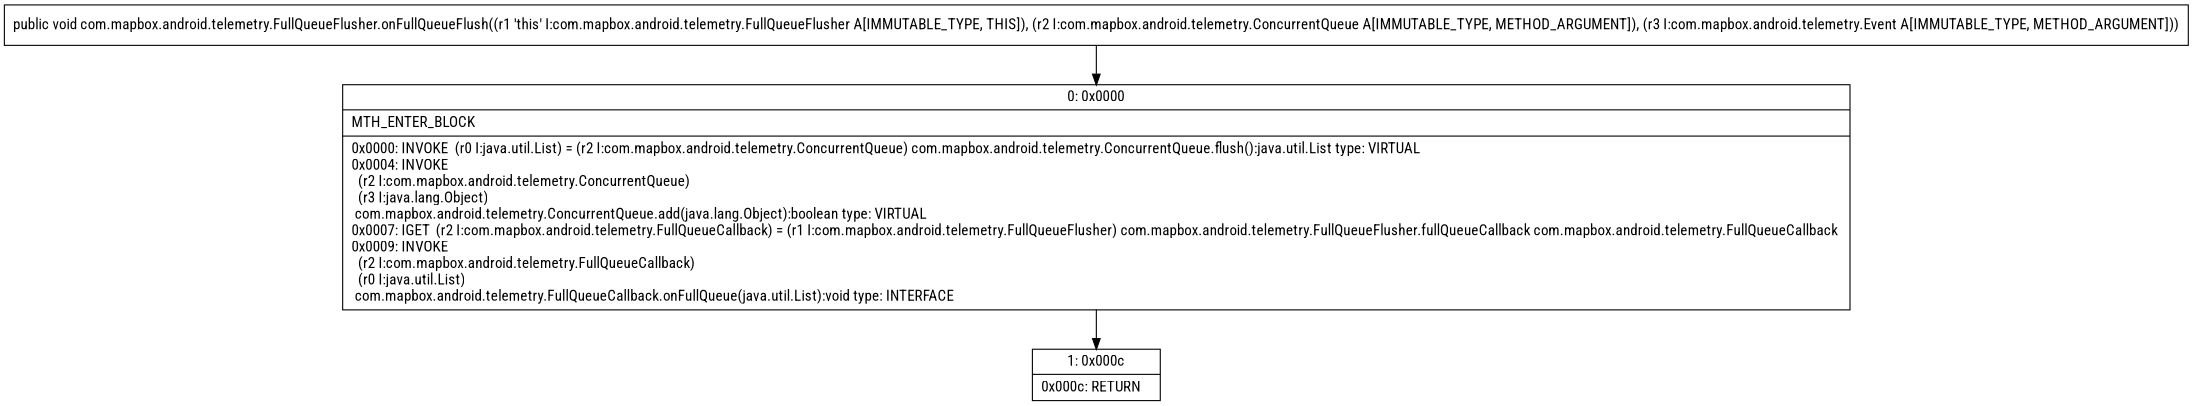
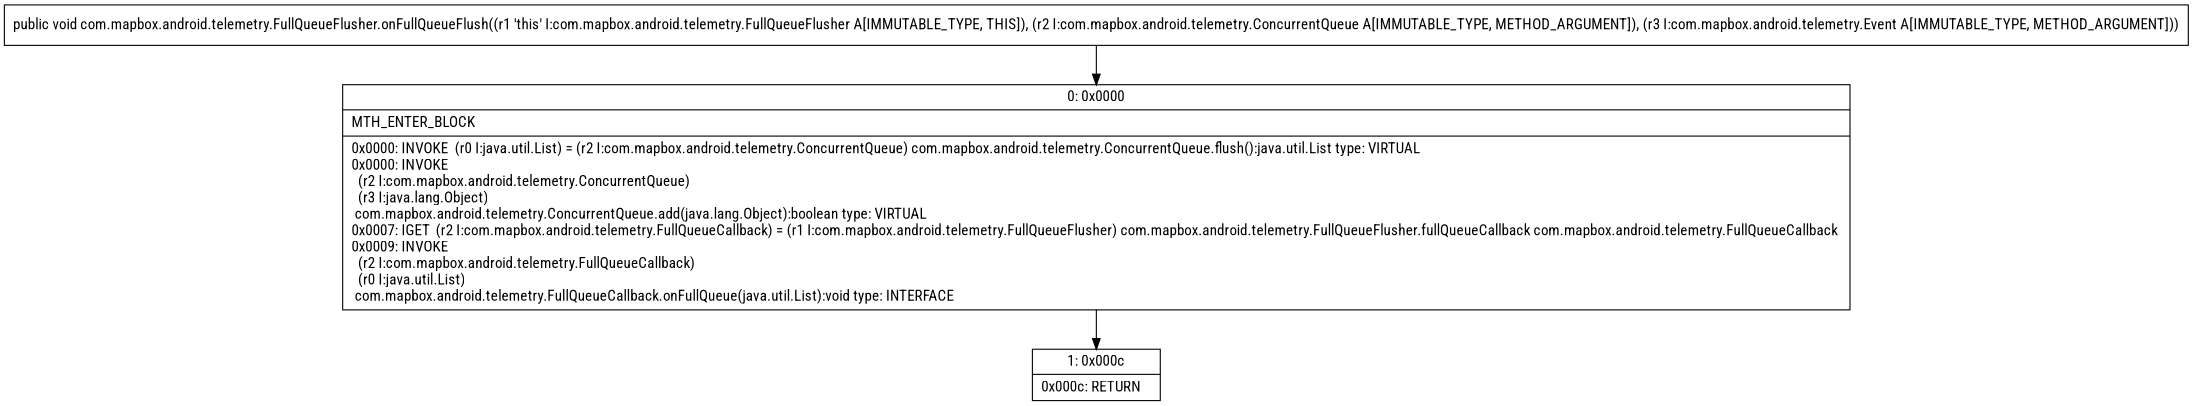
node "0: 0x0000": text "0x0004: INVOKE" -> "0x0000: INVOKE"
